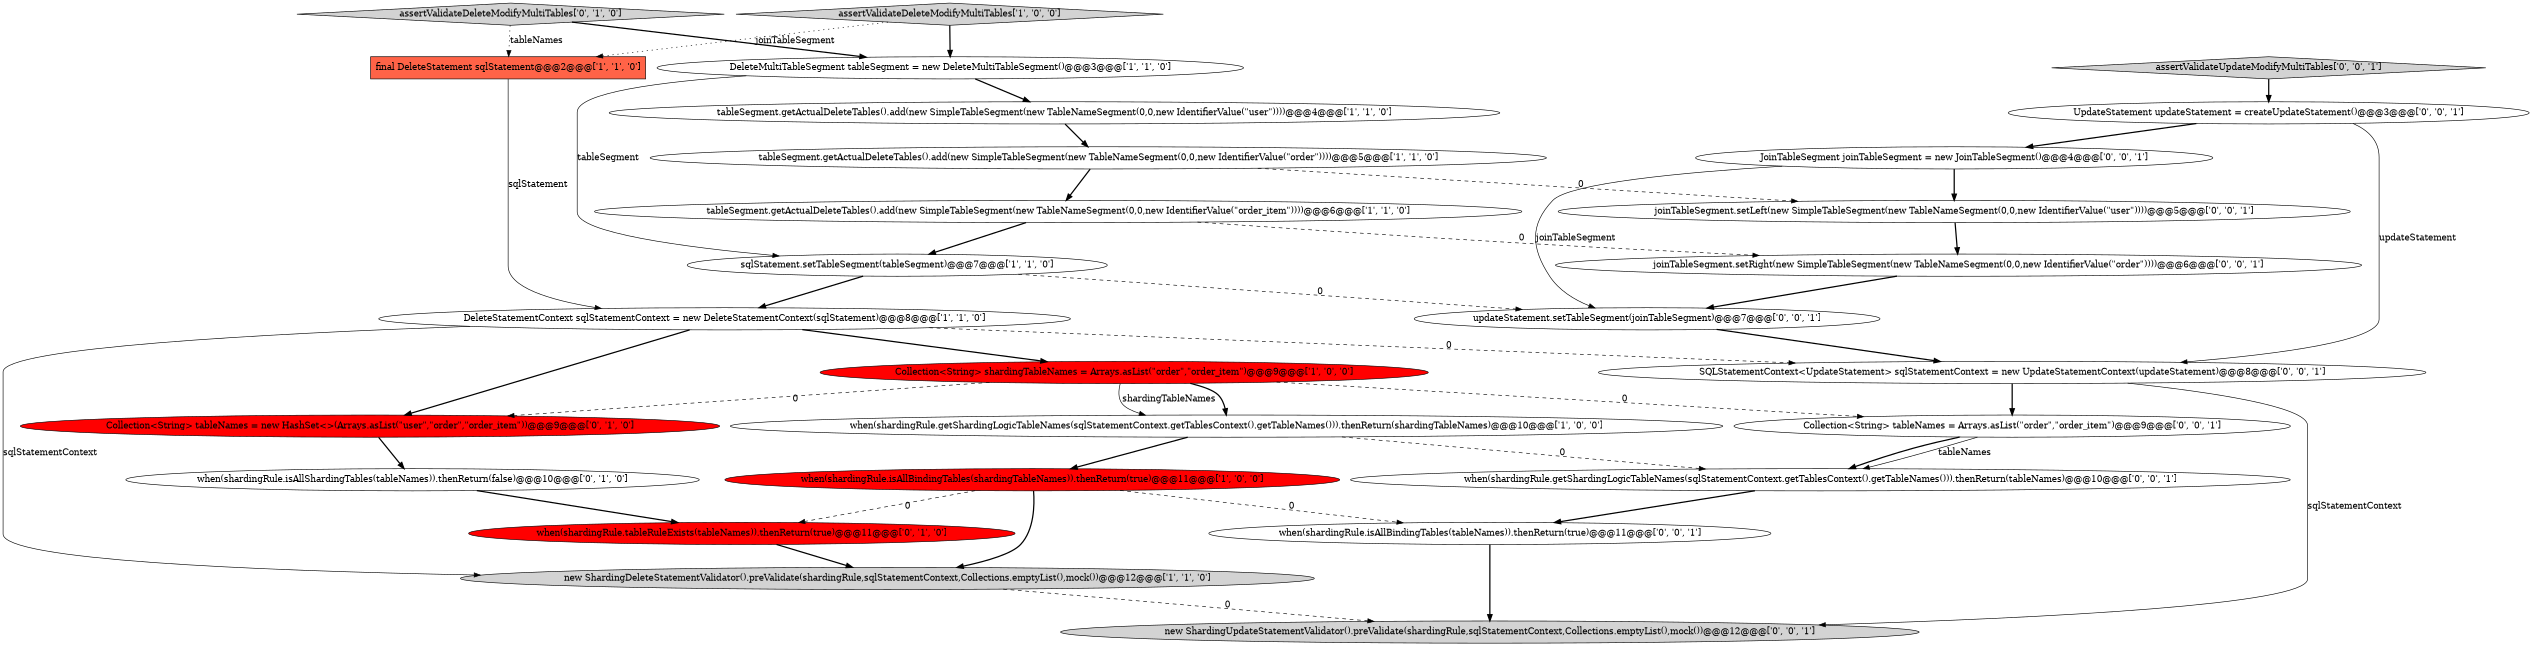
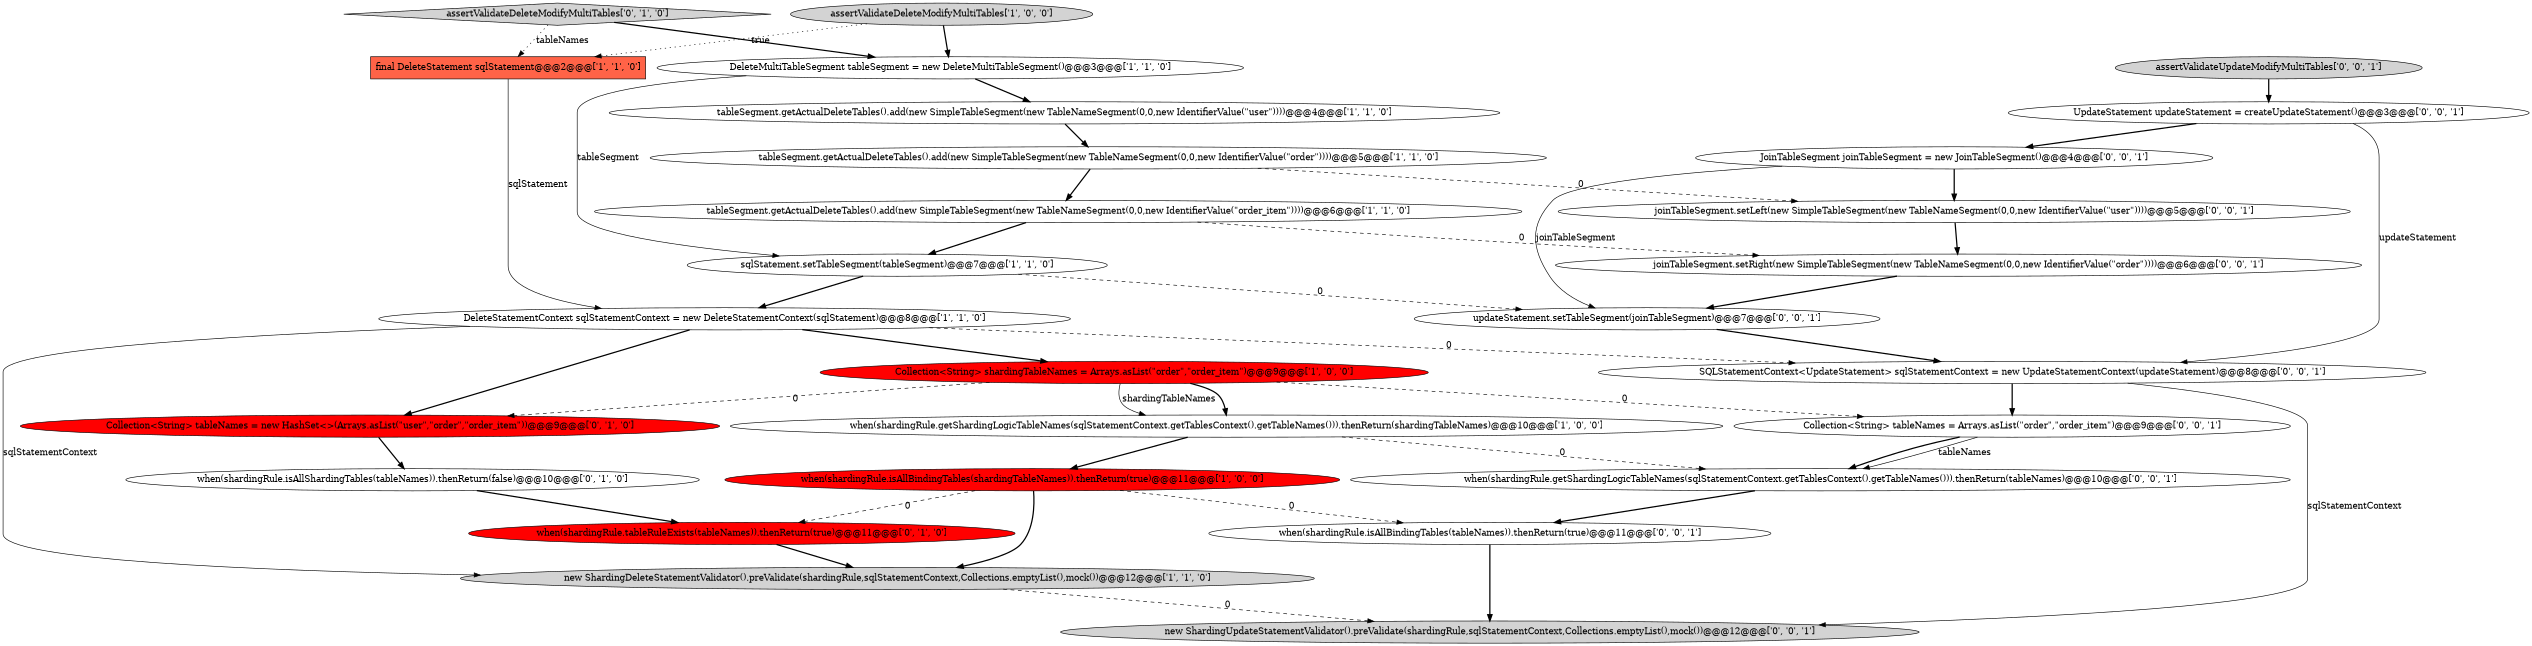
node "assertValidateDeleteModifyMultiTables['1', '0', '0']": shape diamond -> ellipse
edge "assertValidateDeleteModifyMultiTables['1', '0', '0']" -> "final DeleteStatement sqlStatement@@@2@@@['1', '1', '0']": label "joinTableSegment" -> "true"
node "assertValidateUpdateModifyMultiTables['0', '0', '1']": shape diamond -> ellipse
